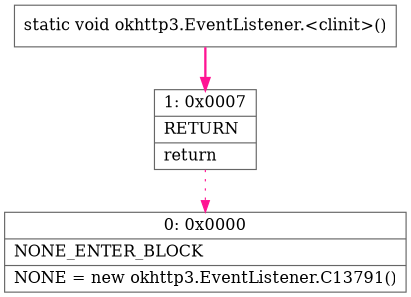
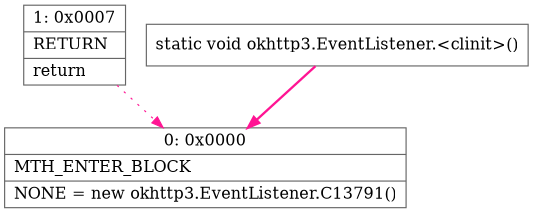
edge "static void okhttp3.EventListener.<clinit>()" -> "1: 0x0007": now "static void okhttp3.EventListener.<clinit>()" -> "0: 0x0000"
node "0: 0x0000": text "NONE_ENTER_BLOCK" -> "MTH_ENTER_BLOCK"
